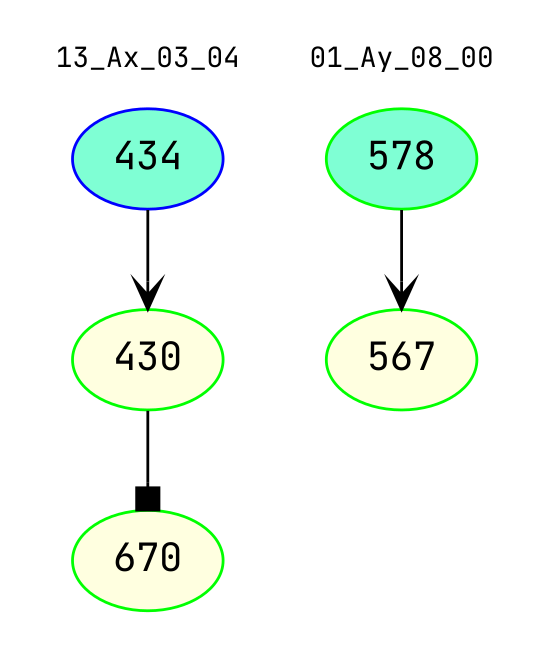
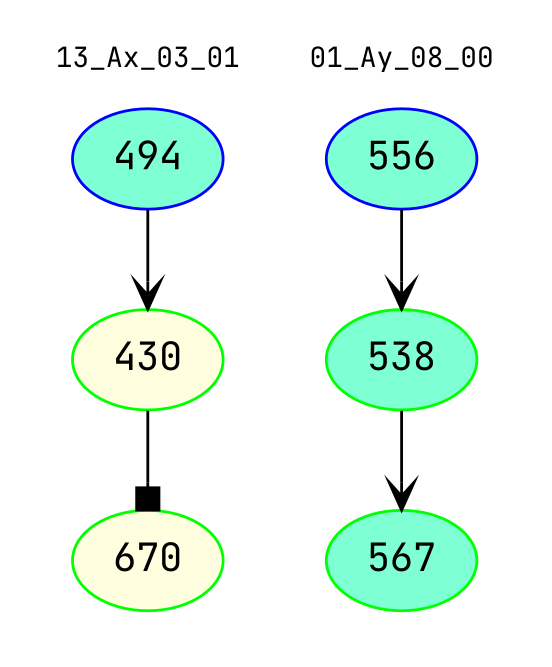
cluster "13_Ax_03_04": label "13_Ax_03_04" -> "13_Ax_03_01"
node "434": label "434" -> "494"
node "578": label "578" -> "538"
node "556": added
node "567": fillcolor lightyellow -> aquamarine
